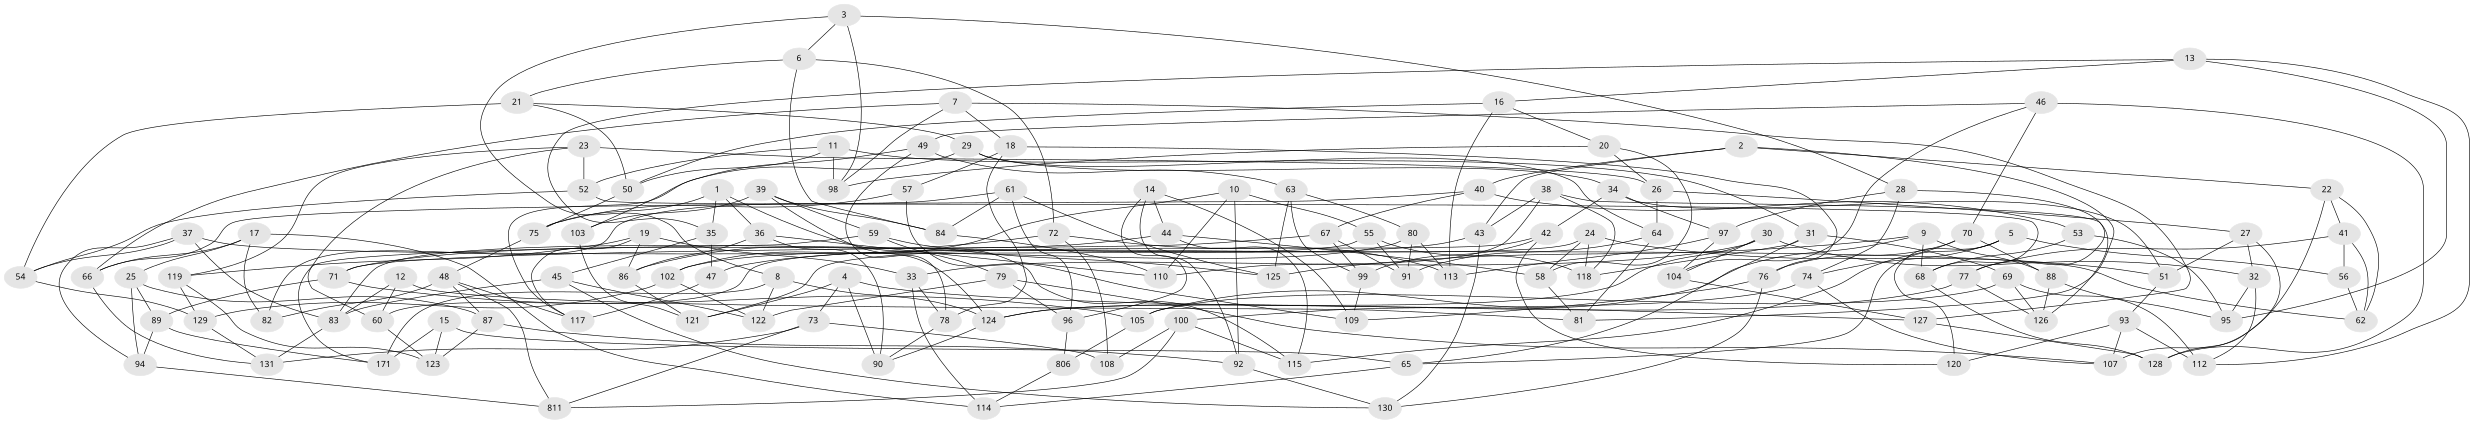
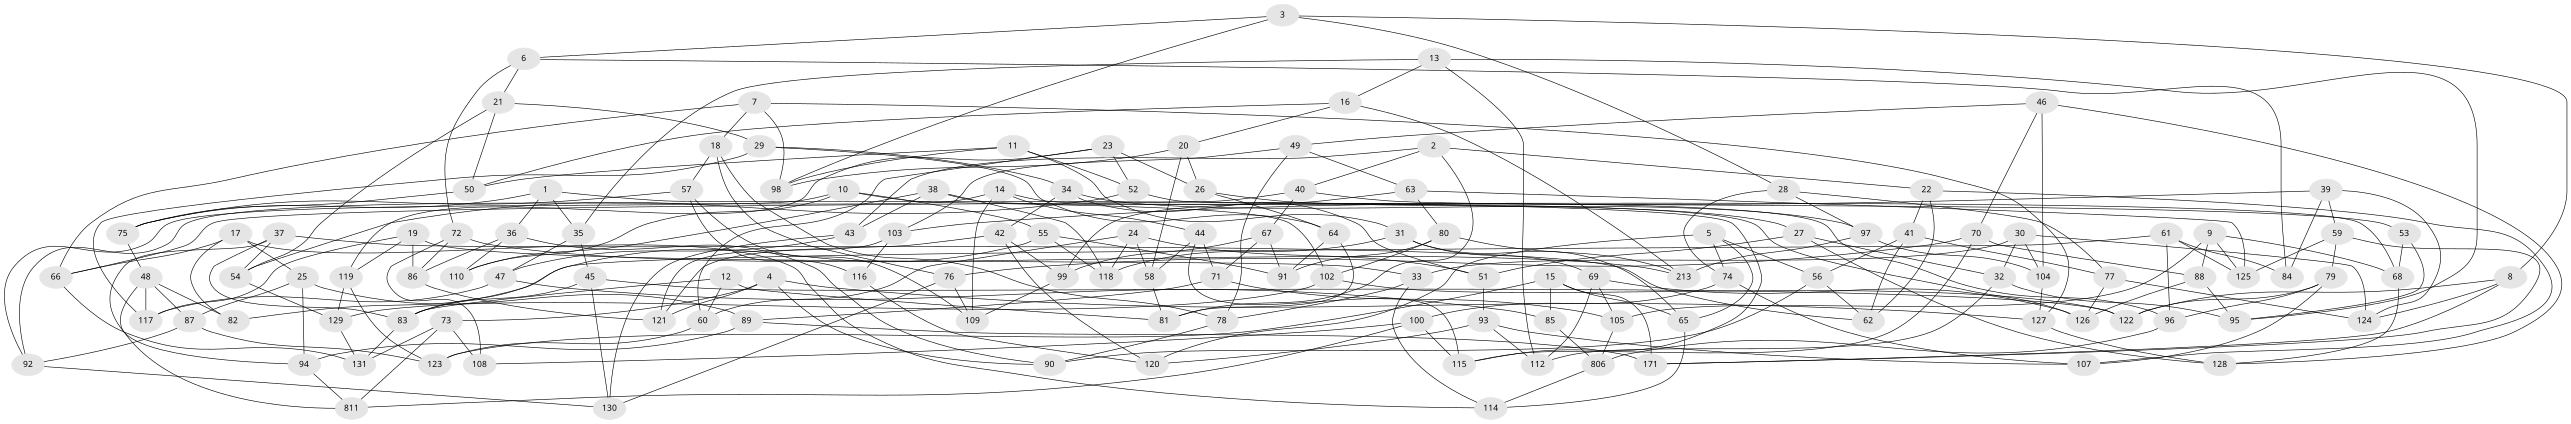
edge "84" -- "110": removed
node "116": added
node "113": label "113" -> "213"
node "85": added
edge "124" -- "90": now "56" -- "90"
